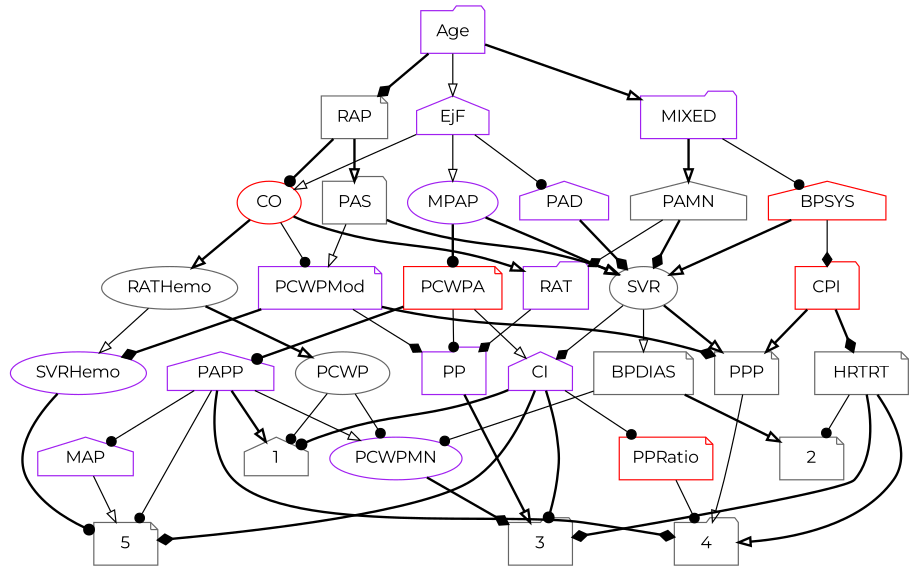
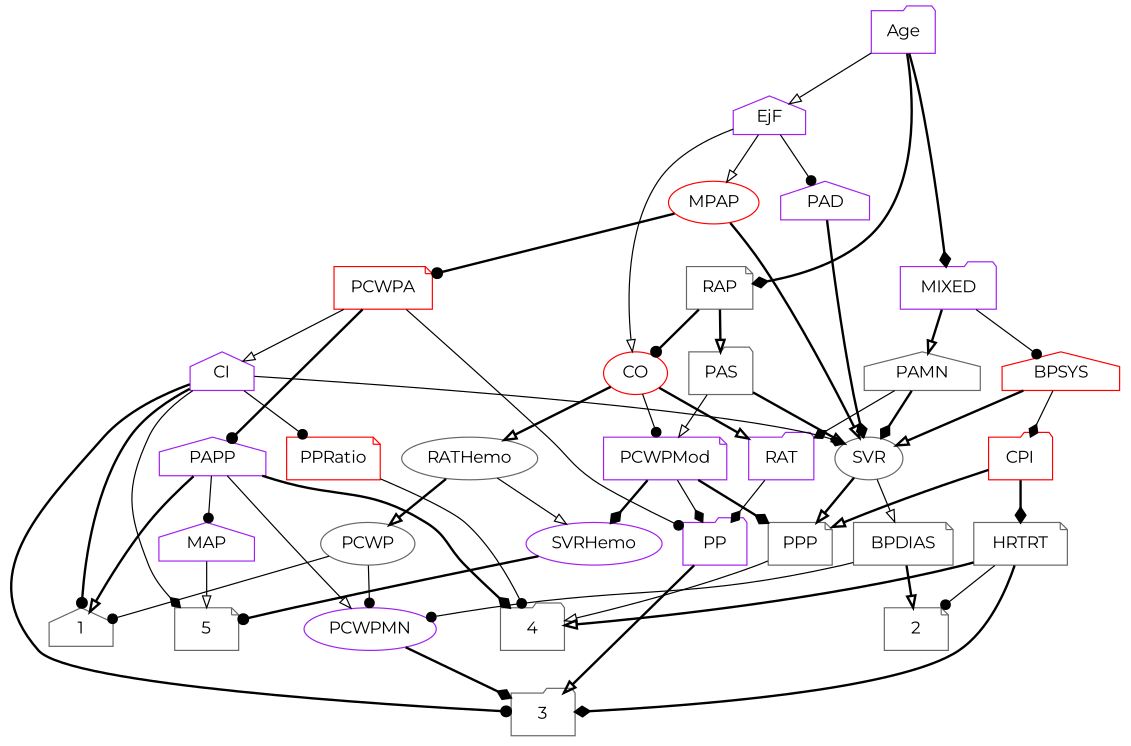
edge "Age" -> "MIXED": arrowhead onormal -> diamond
node "MPAP": color purple -> red
edge "SVR" -> "CI": reversed
edge "PAPP" -> "5": removed
edge "CI" -> "5": style bold -> solid
